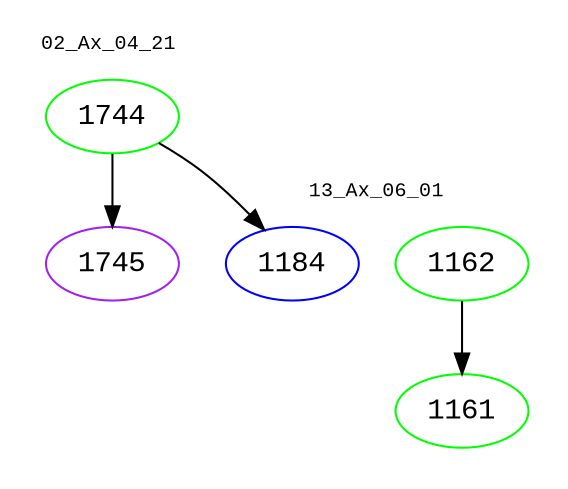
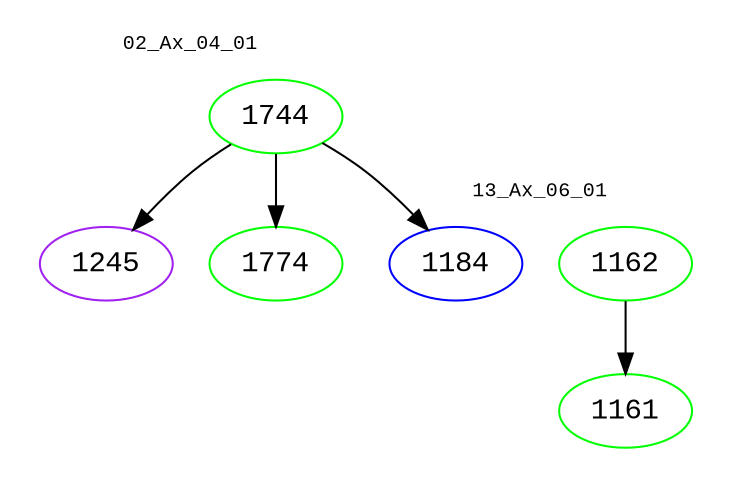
cluster "02_Ax_04_21": label "02_Ax_04_21" -> "02_Ax_04_01"
node "1745": label "1745" -> "1245"
node "1774": added
